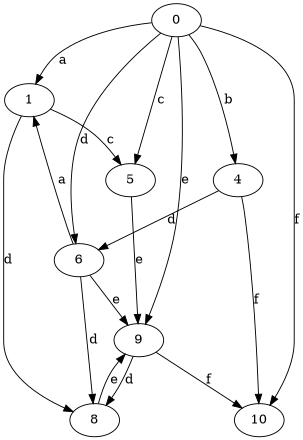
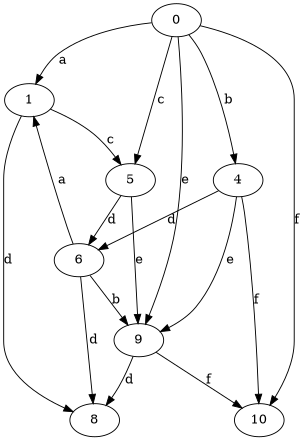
edge "0" -> "6": now "5" -> "6"
edge "6" -> "9": label "e" -> "b"
edge "8" -> "9": now "4" -> "9"
